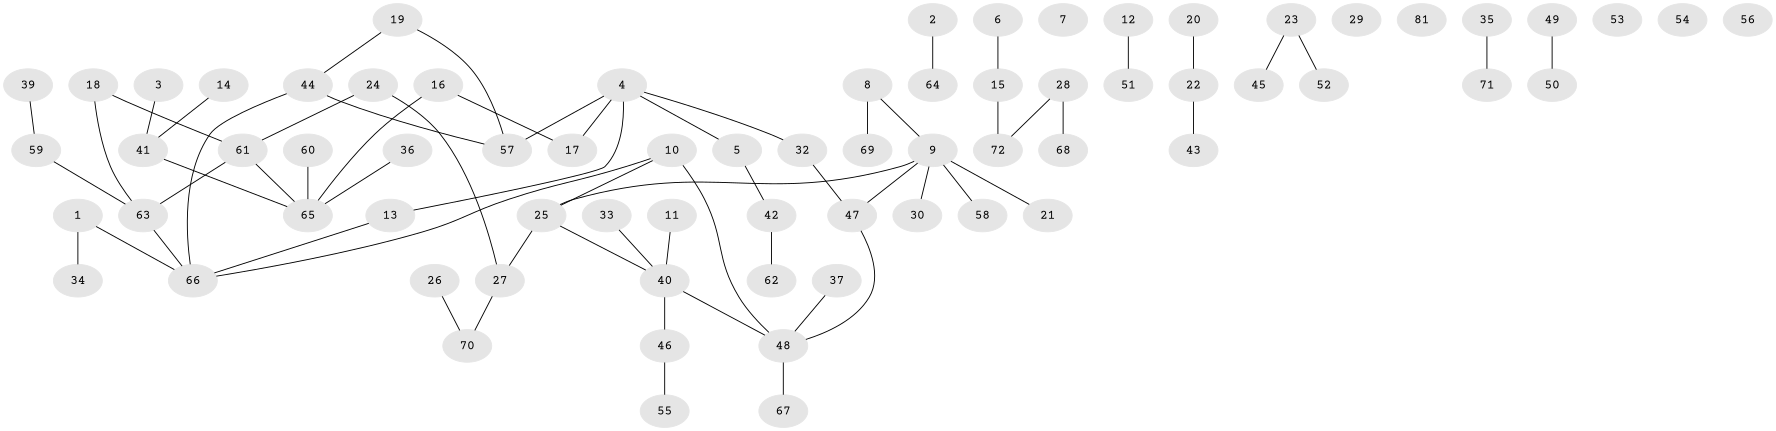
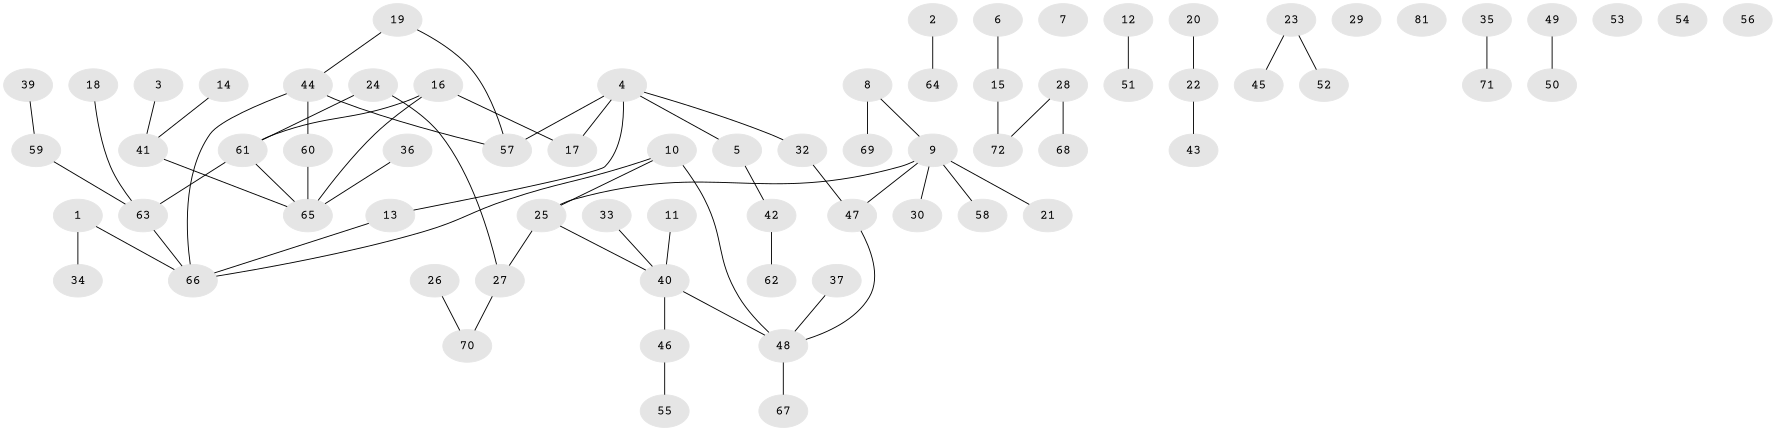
edge "44" -- "60": added
edge "18" -- "61": now "16" -- "61"
